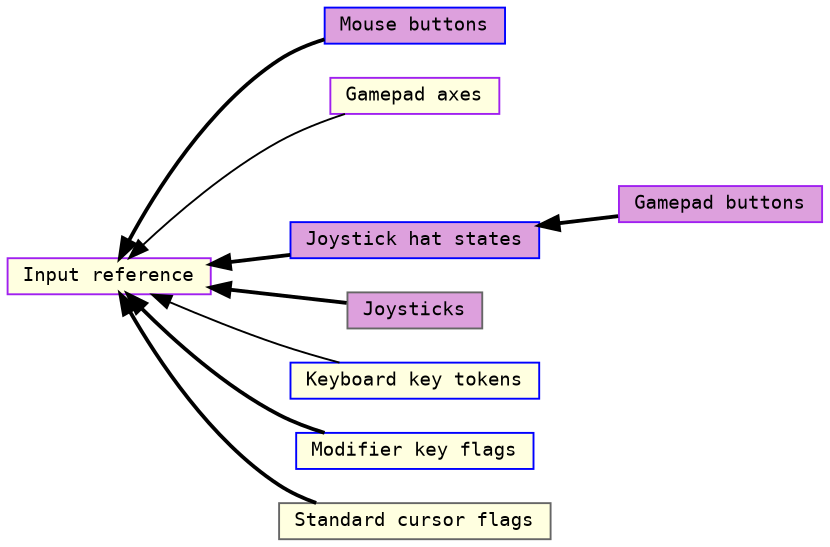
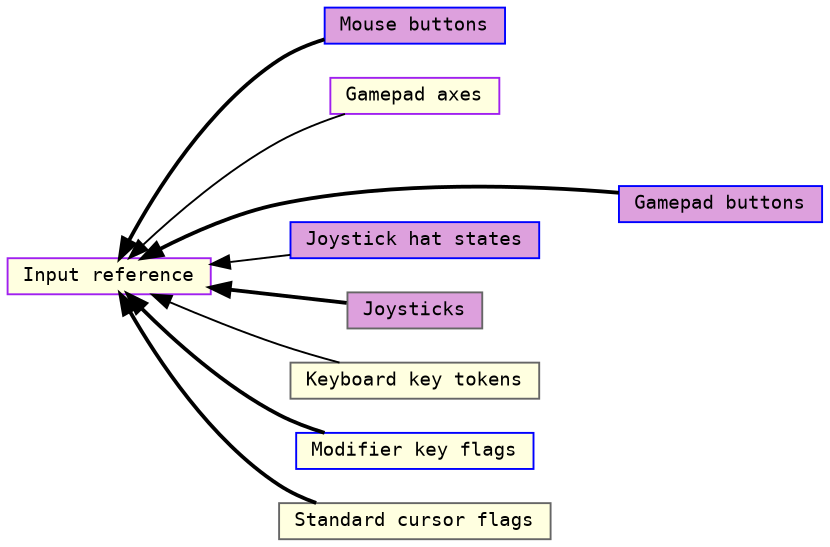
node "Gamepad buttons": color purple -> blue
edge "Gamepad buttons" -> "Joystick hat states": now "Gamepad buttons" -> "Input reference"
edge "Joystick hat states" -> "Input reference": style bold -> solid
node "Keyboard key tokens": color blue -> gray40
